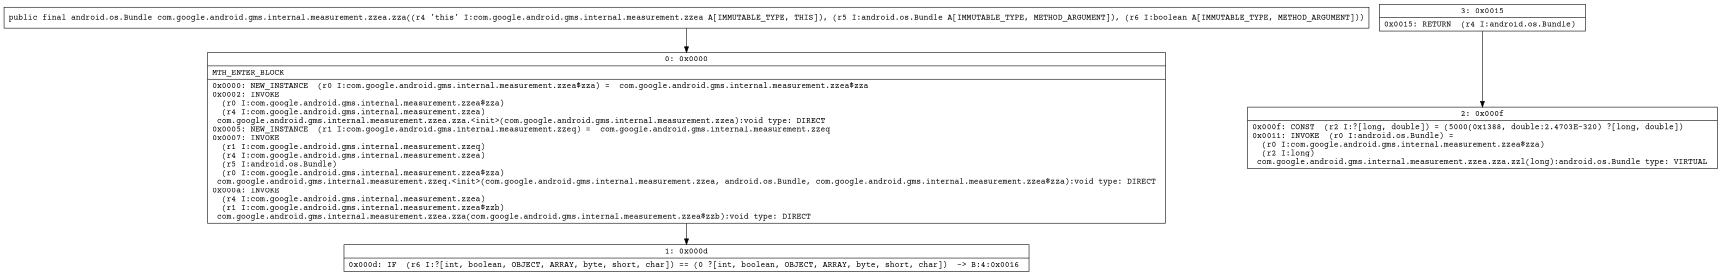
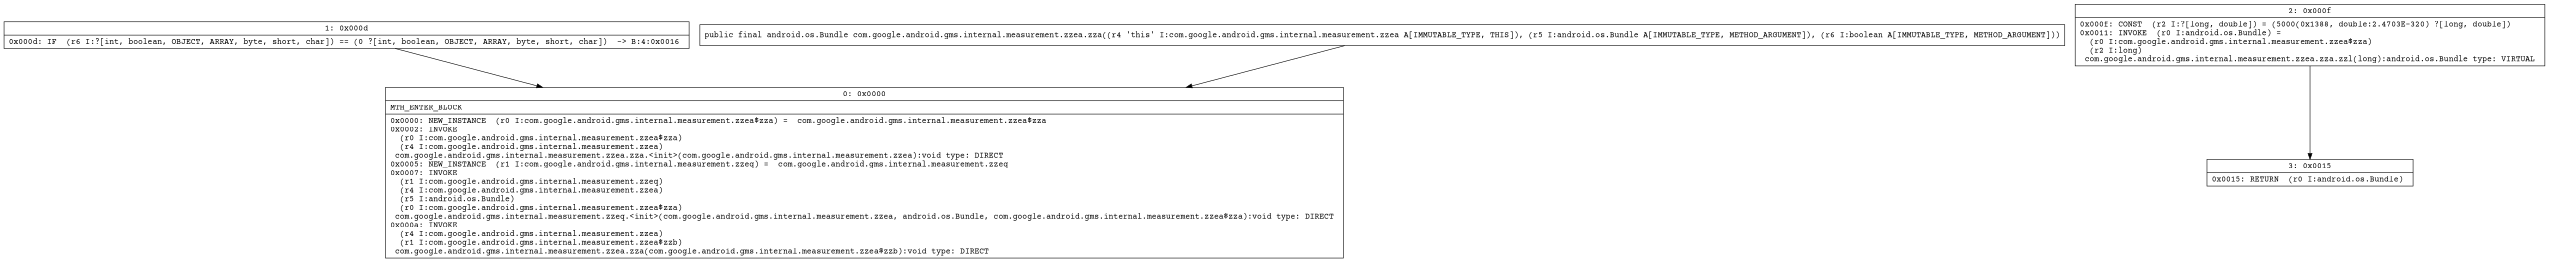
node "3: 0x0015": text "0x0015: RETURN  (r4 I:android.os.Bundle)" -> "0x0015: RETURN  (r0 I:android.os.Bundle)"
edge "3: 0x0015" -> "2: 0x000f": reversed
edge "0: 0x0000" -> "1: 0x000d": reversed
